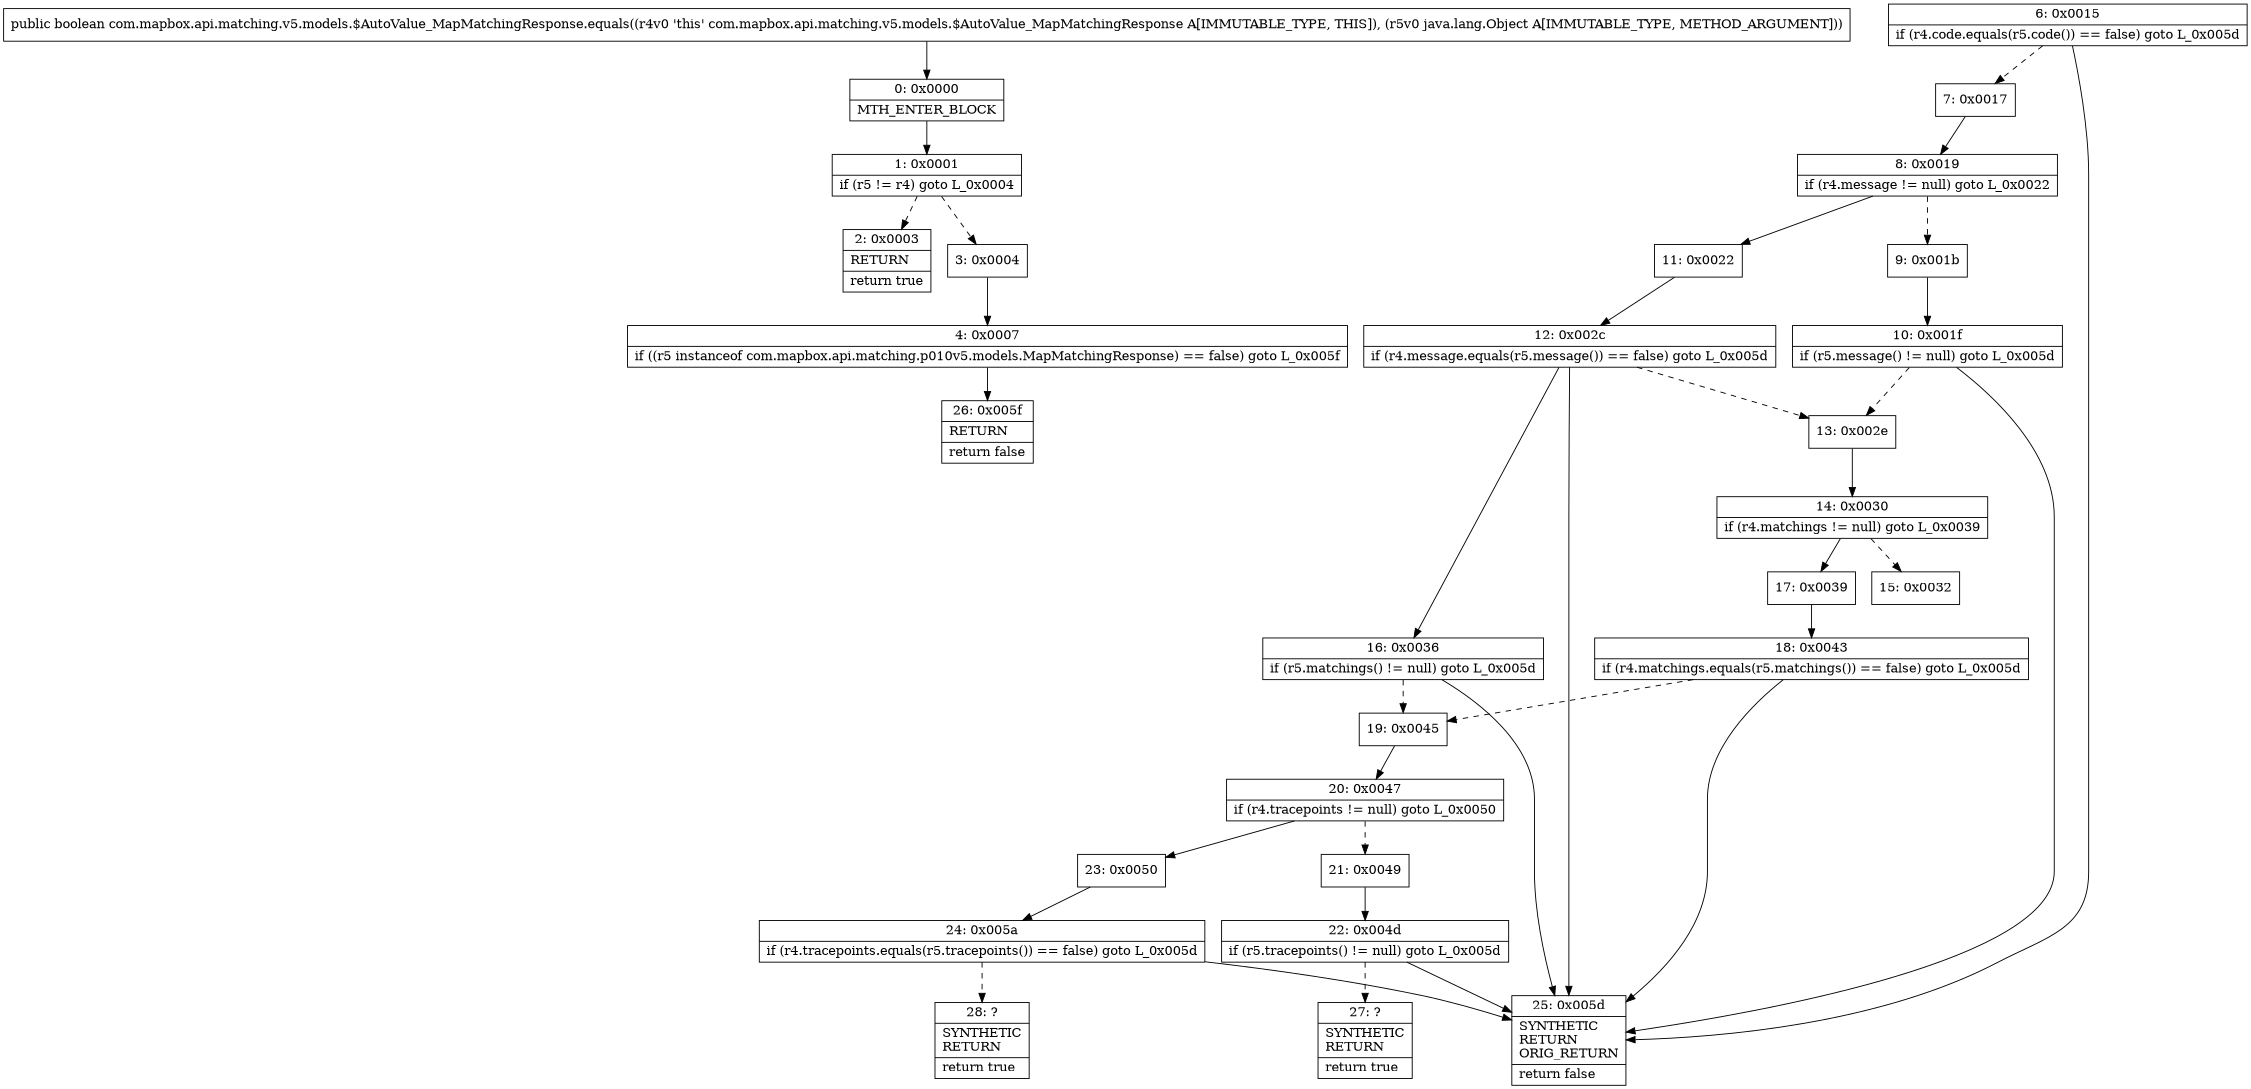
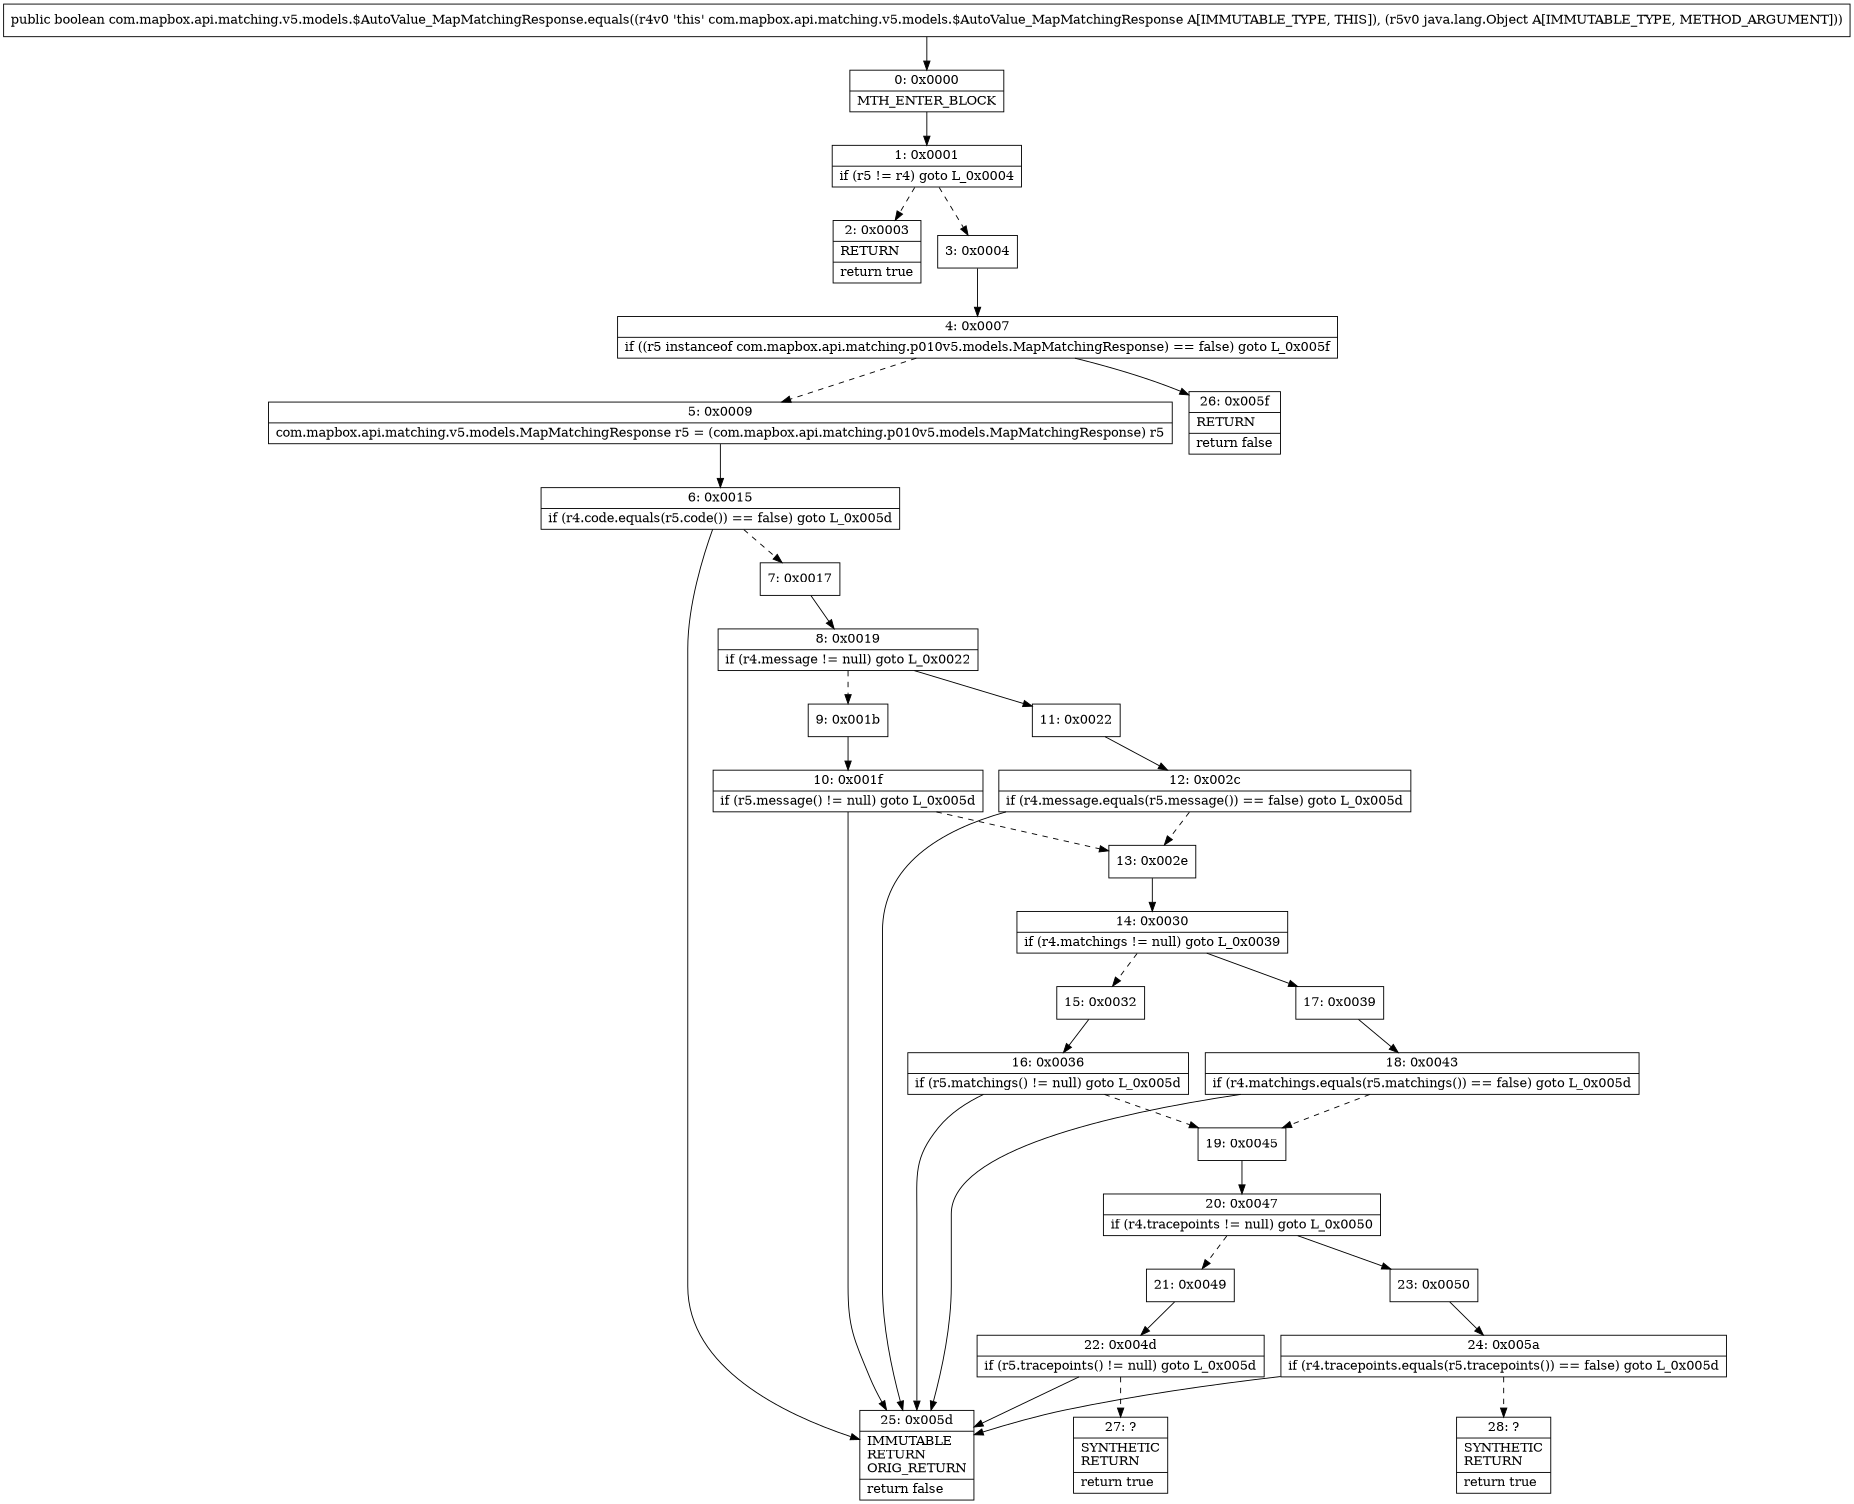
node "5: 0x0009": added
edge "12: 0x002c" -> "16: 0x0036": now "15: 0x0032" -> "16: 0x0036"
node "25: 0x005d": text "SYNTHETIC" -> "IMMUTABLE"
